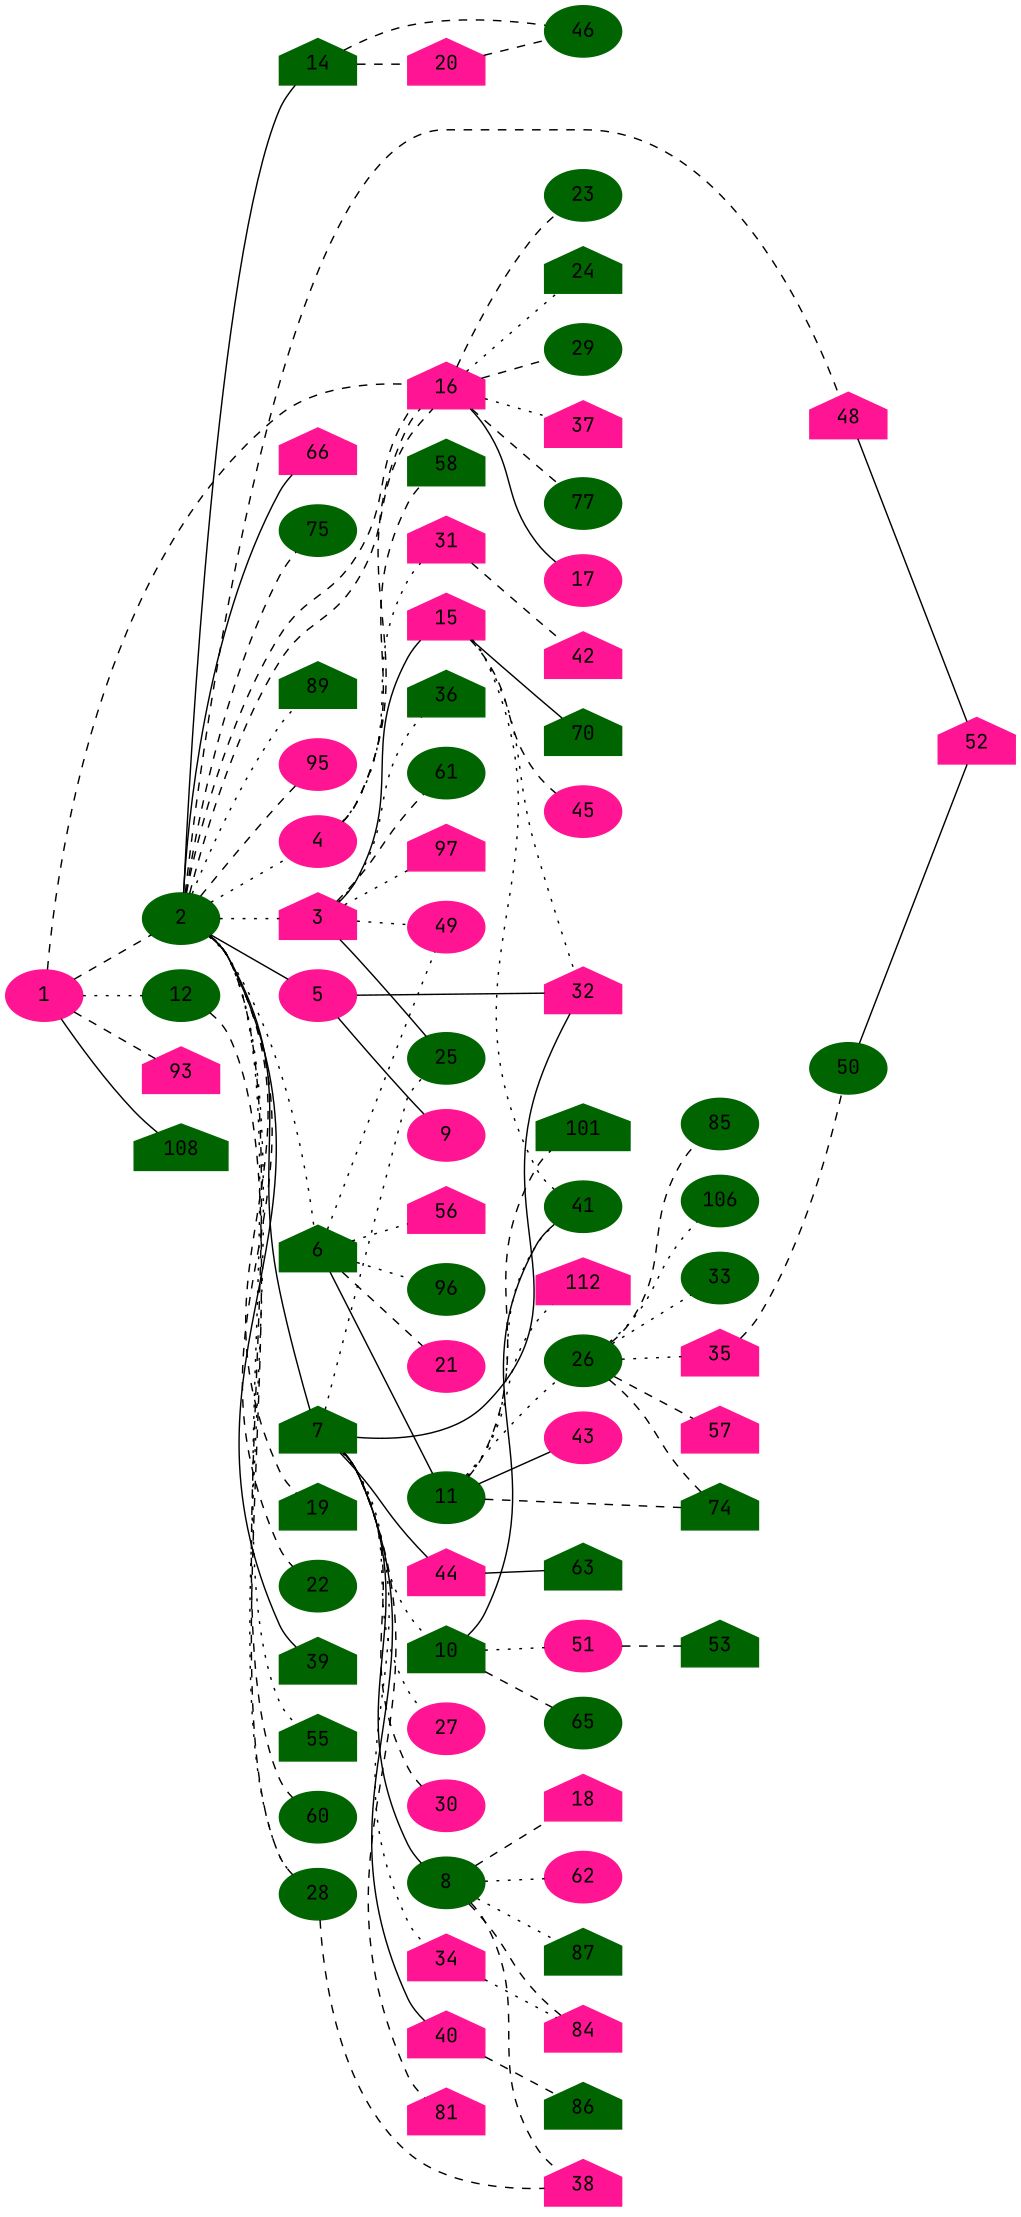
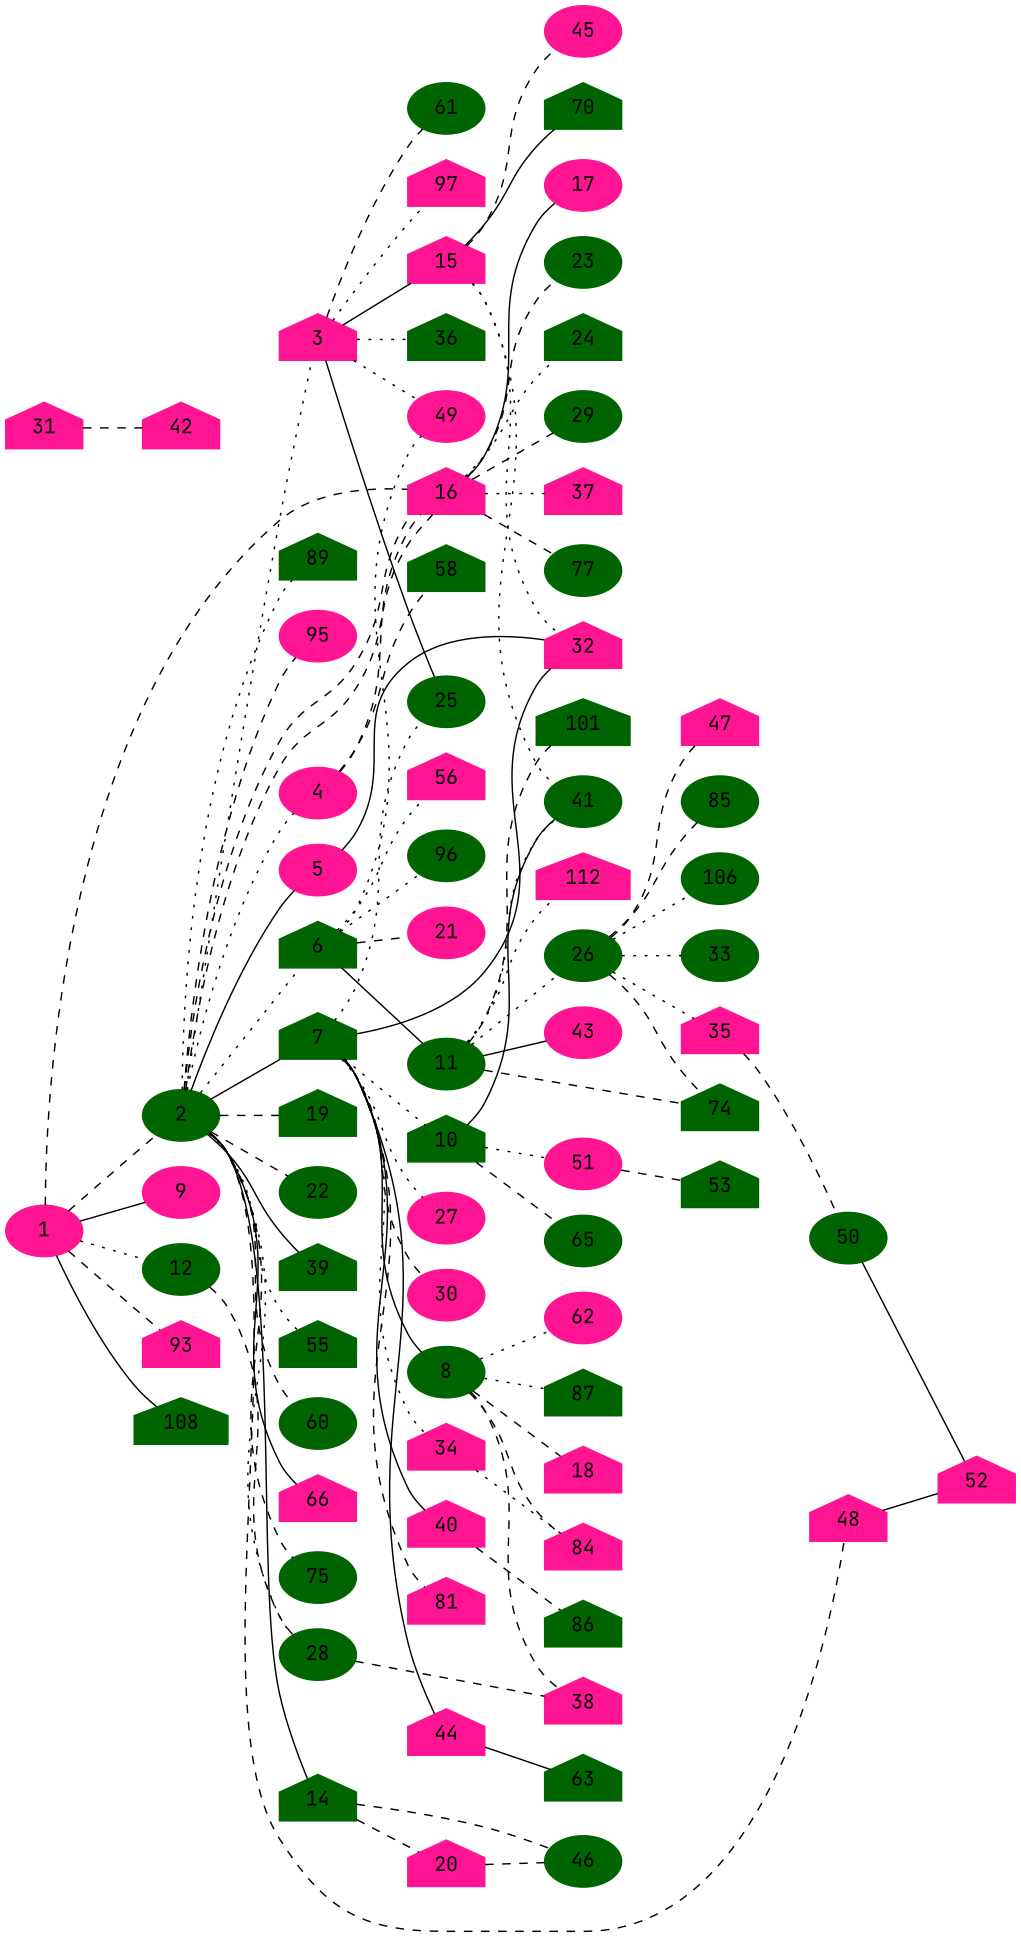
edge "31" -- "4": removed
edge "5" -- "9": now "1" -- "9"
node "57": label "57" -> "47"
